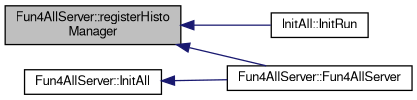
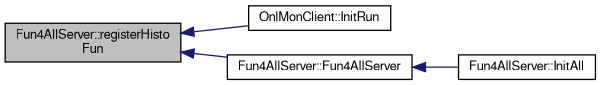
node "Fun4AllServer::registerHisto Manager": label "Fun4AllServer::registerHisto Manager" -> "Fun4AllServer::registerHisto Fun"
node "InitAll::InitRun": label "InitAll::InitRun" -> "OnlMonClient::InitRun"
edge "Fun4AllServer::Fun4AllServer" -> "Fun4AllServer::InitAll": reversed
